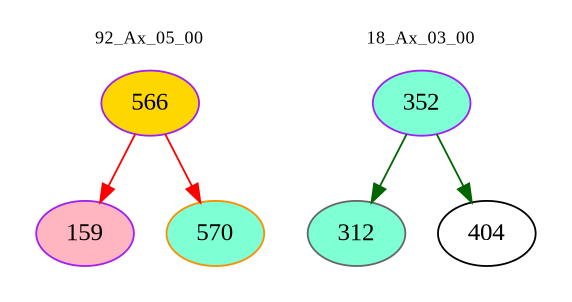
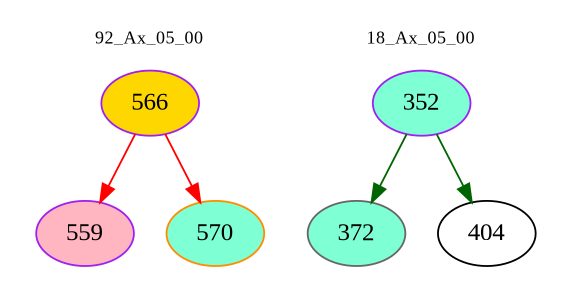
cluster "18_Ax_03_00": label "18_Ax_03_00" -> "18_Ax_05_00"
node "159": label "159" -> "559"
node "312": label "312" -> "372"
